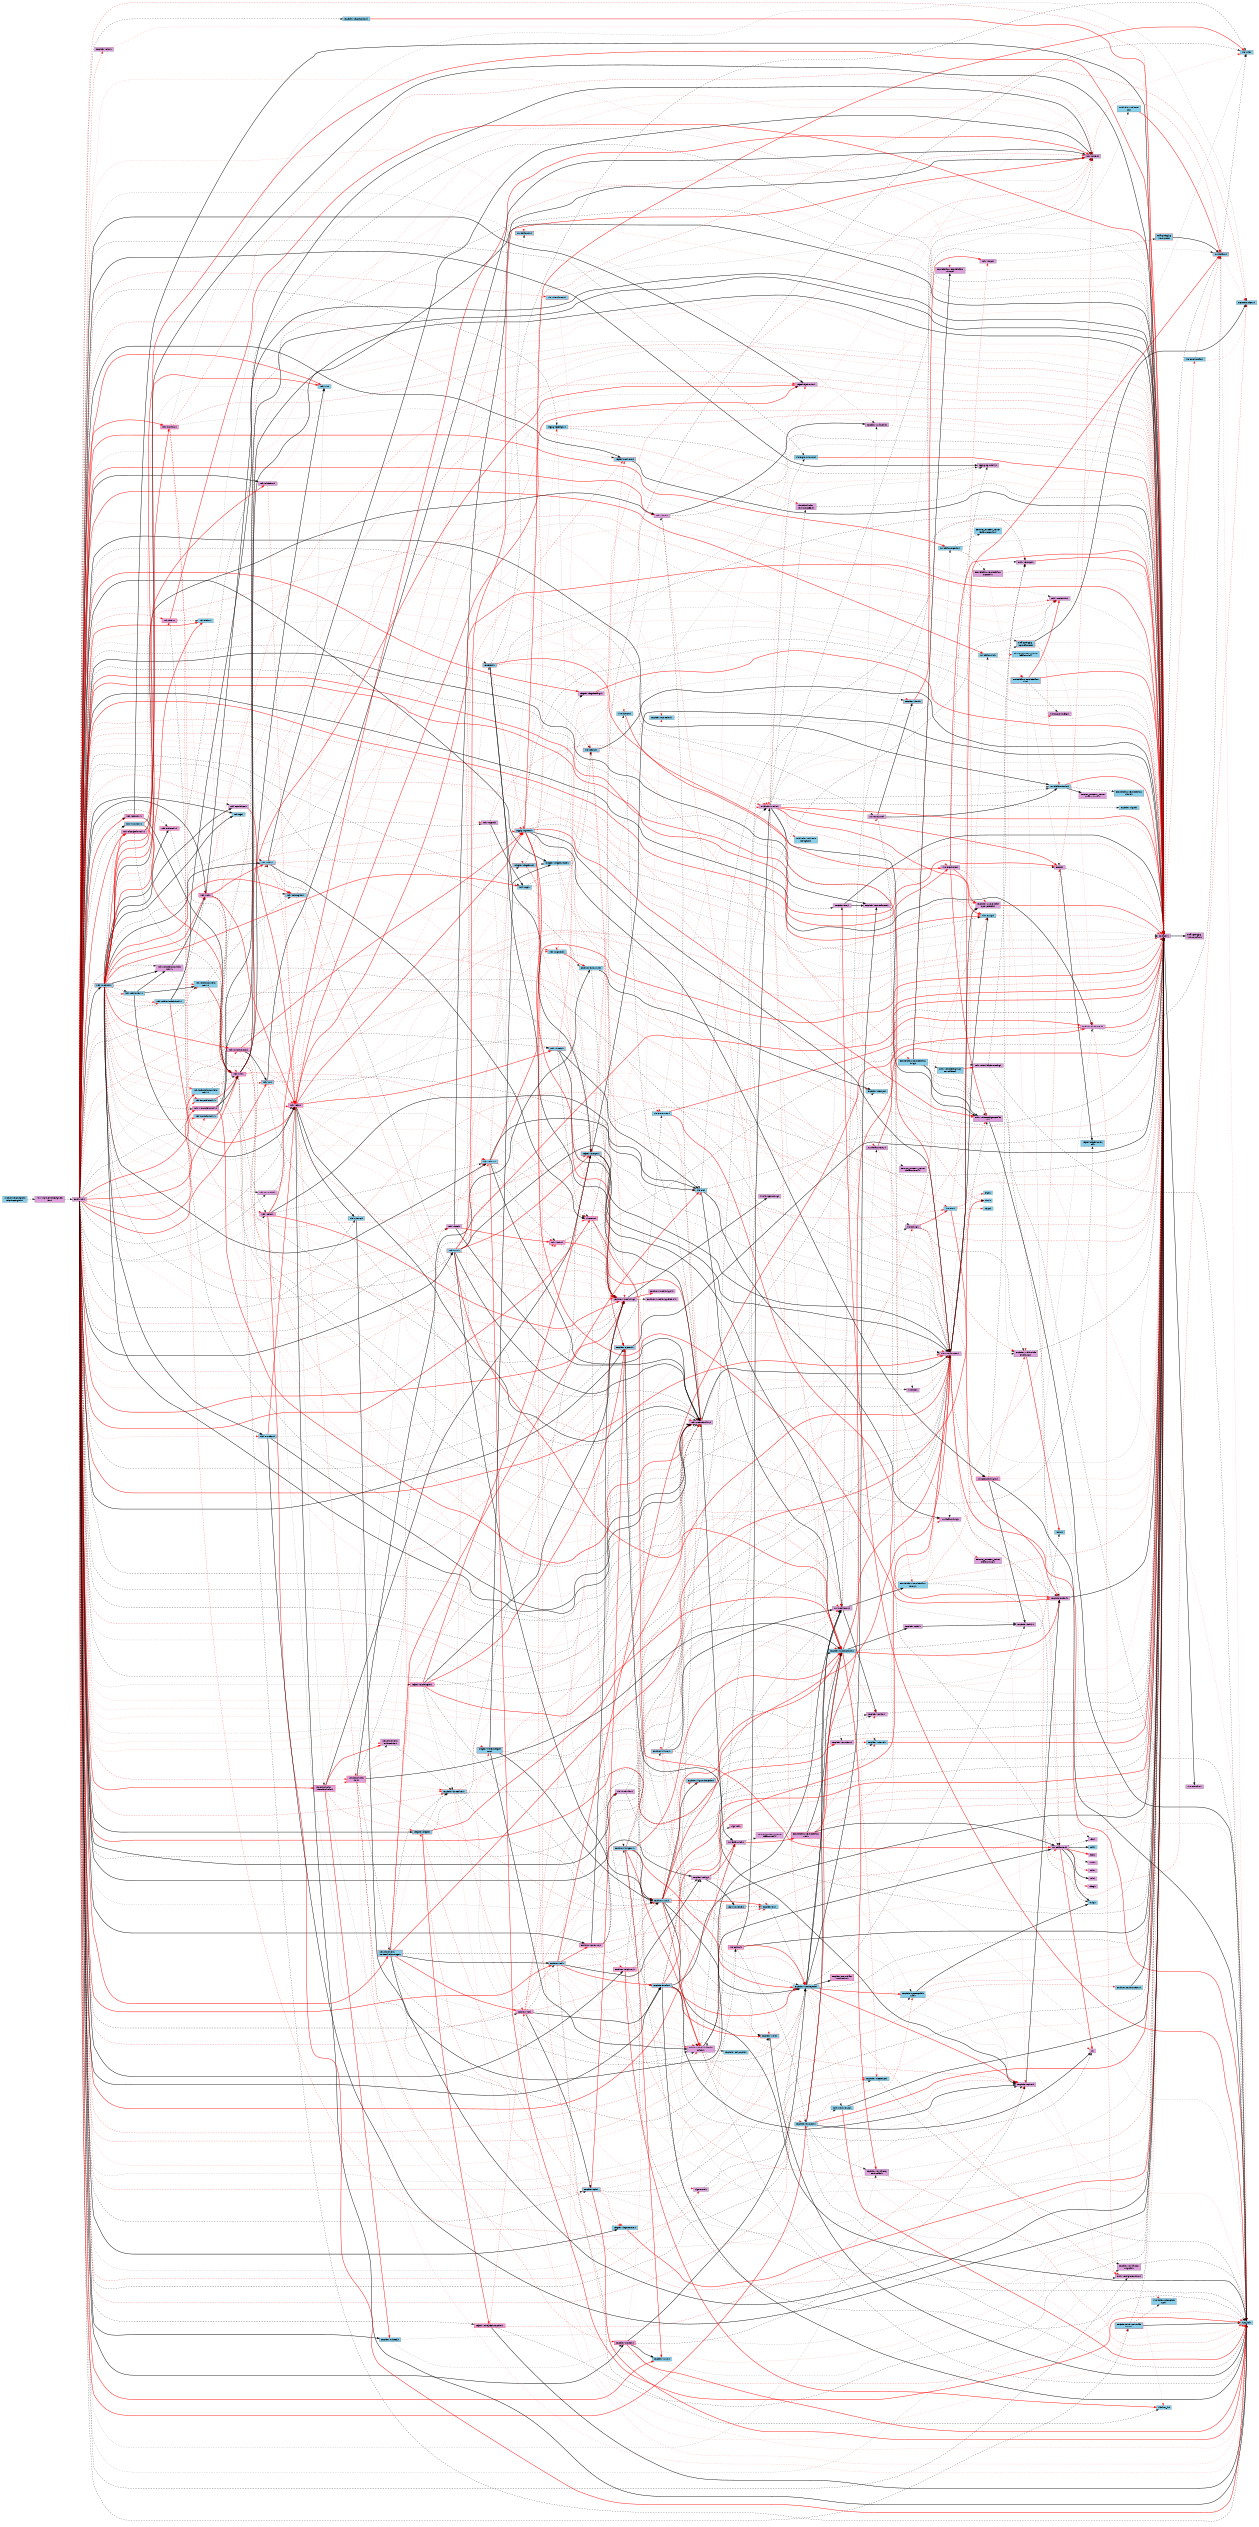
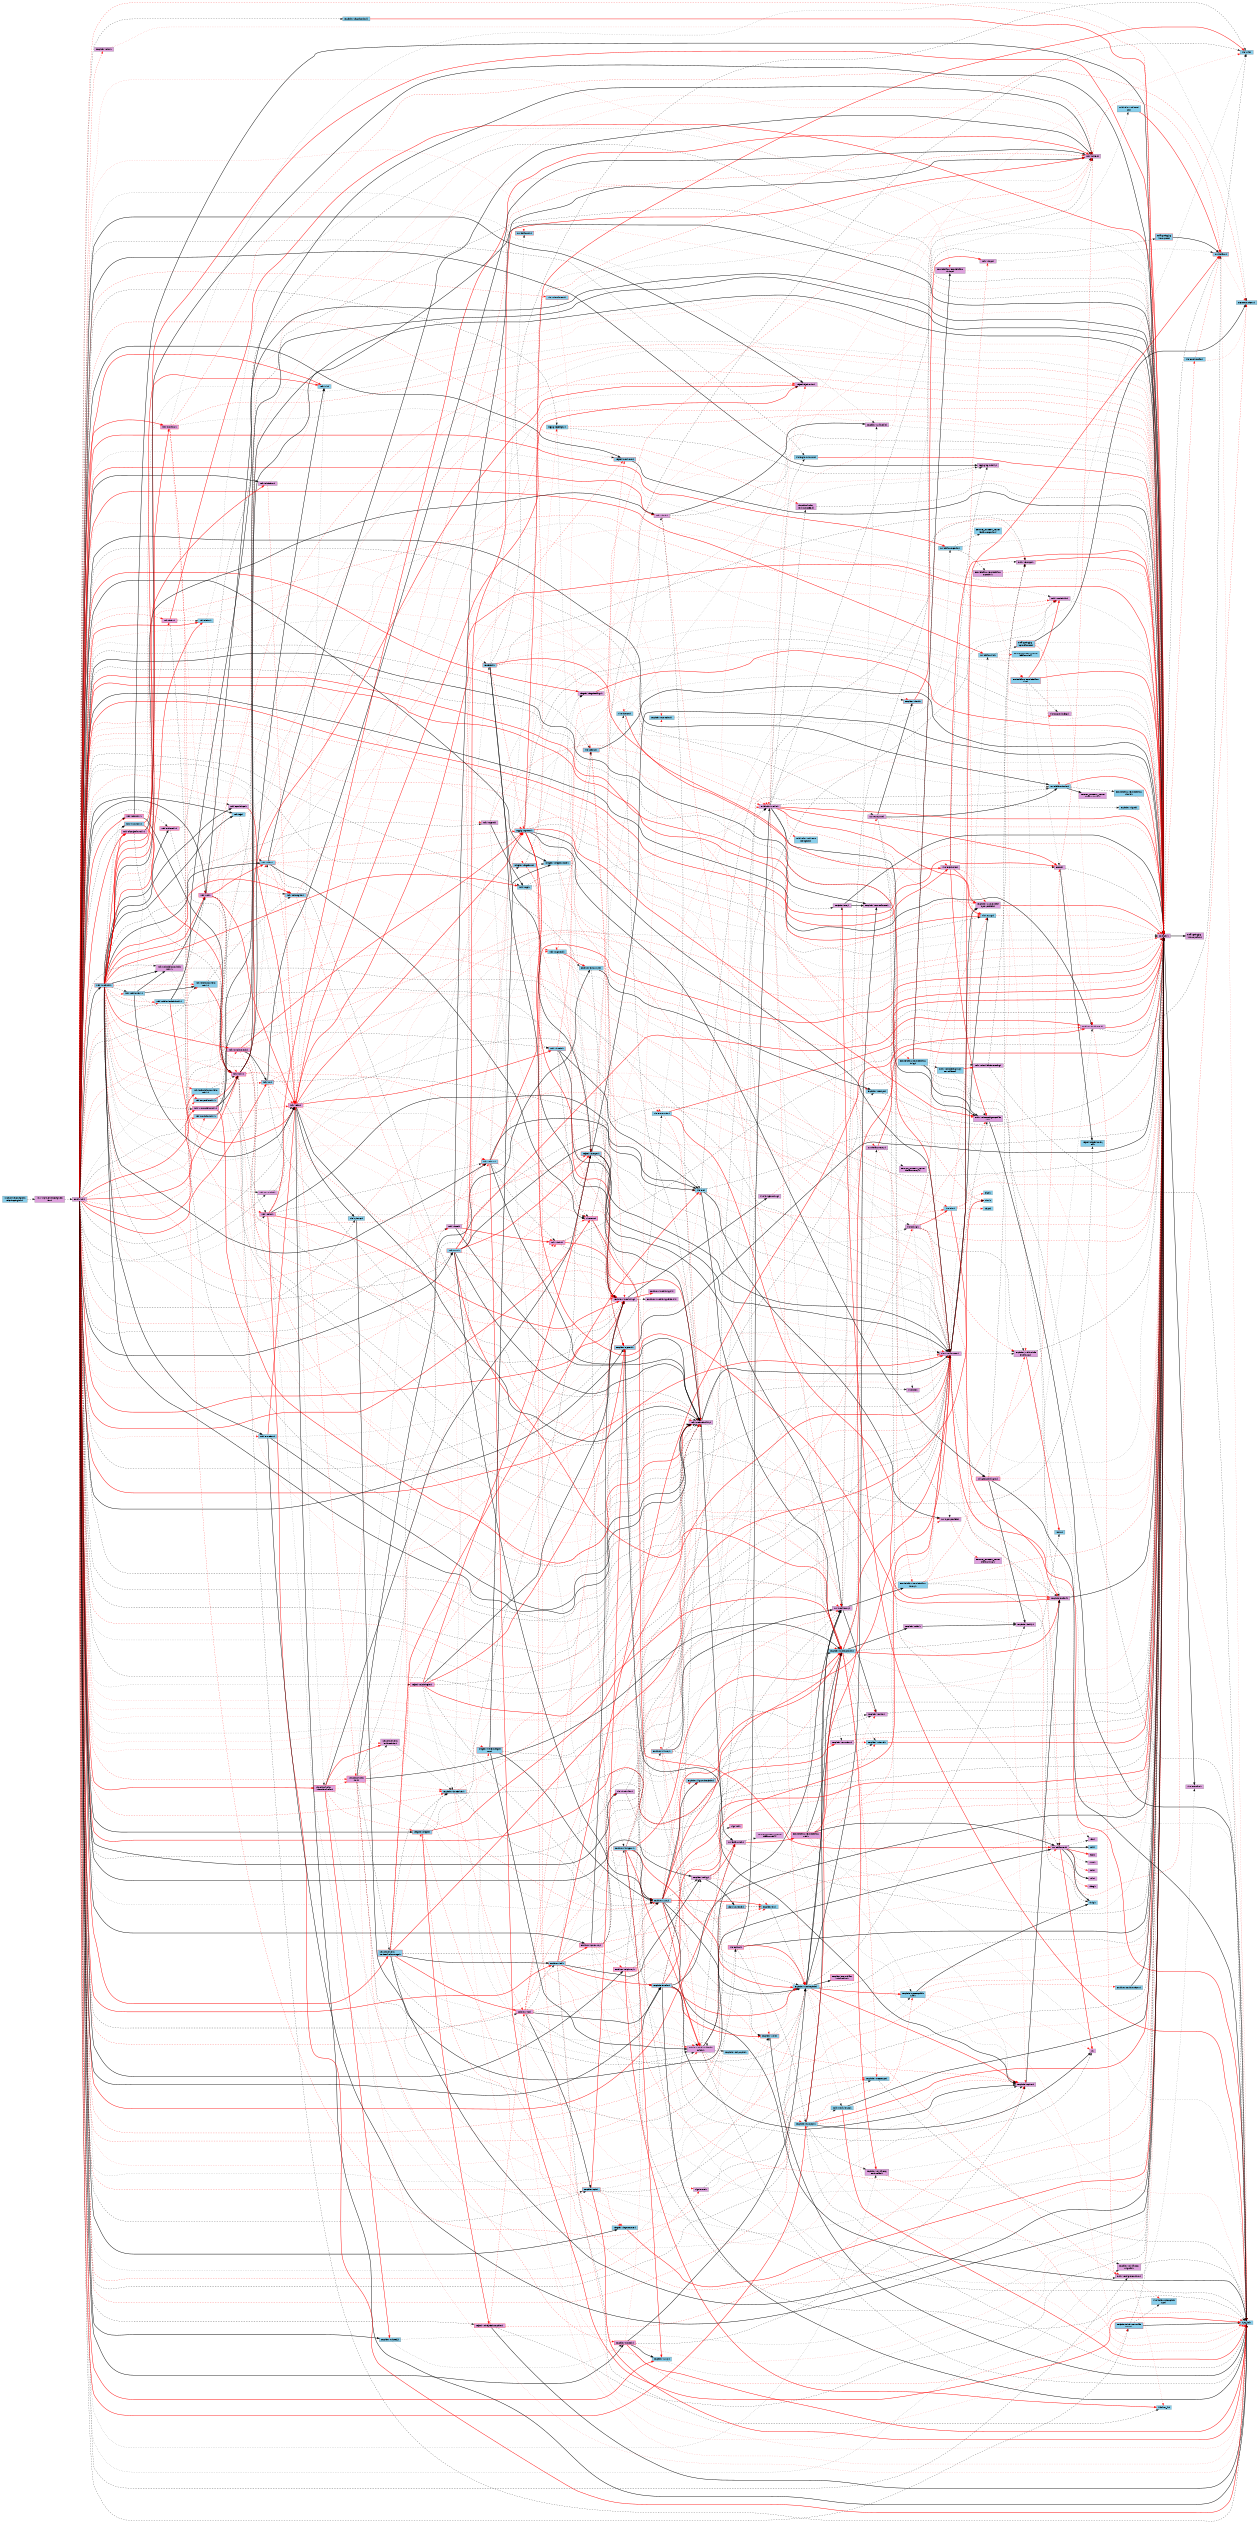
edge "CoreGlobals.h" -> "ProfilingDebugging /CpuProfilerTrace.h": removed
node "Math/Build.h": label "Math/Build.h" -> "Math/Matrix.h"
node "HAL/PlatformString.h": label "HAL/PlatformString.h" -> "HAL/TypeByPredicate.h"
edge "Traits/IsContiguousContainer.h" -> "CoreTypes.h": now "Traits/IsContiguousContainer.h" -> "Misc/CoreDefines.h"
